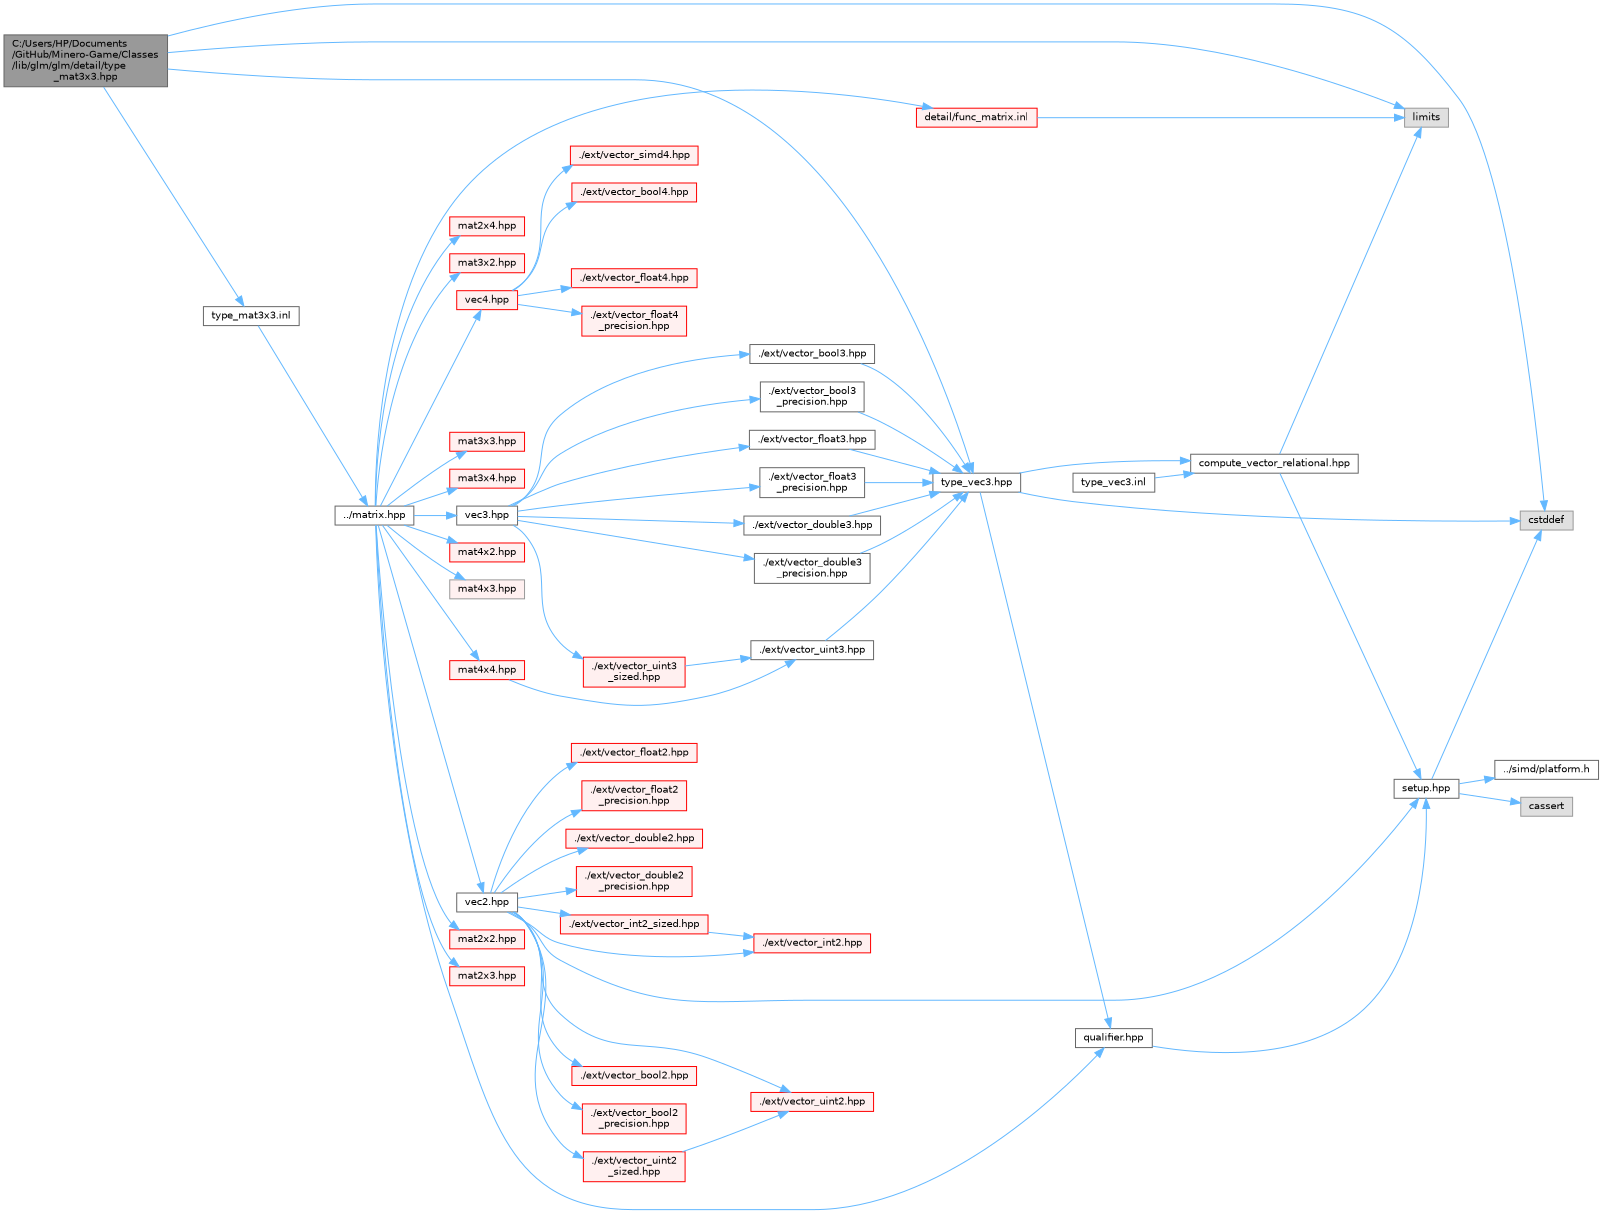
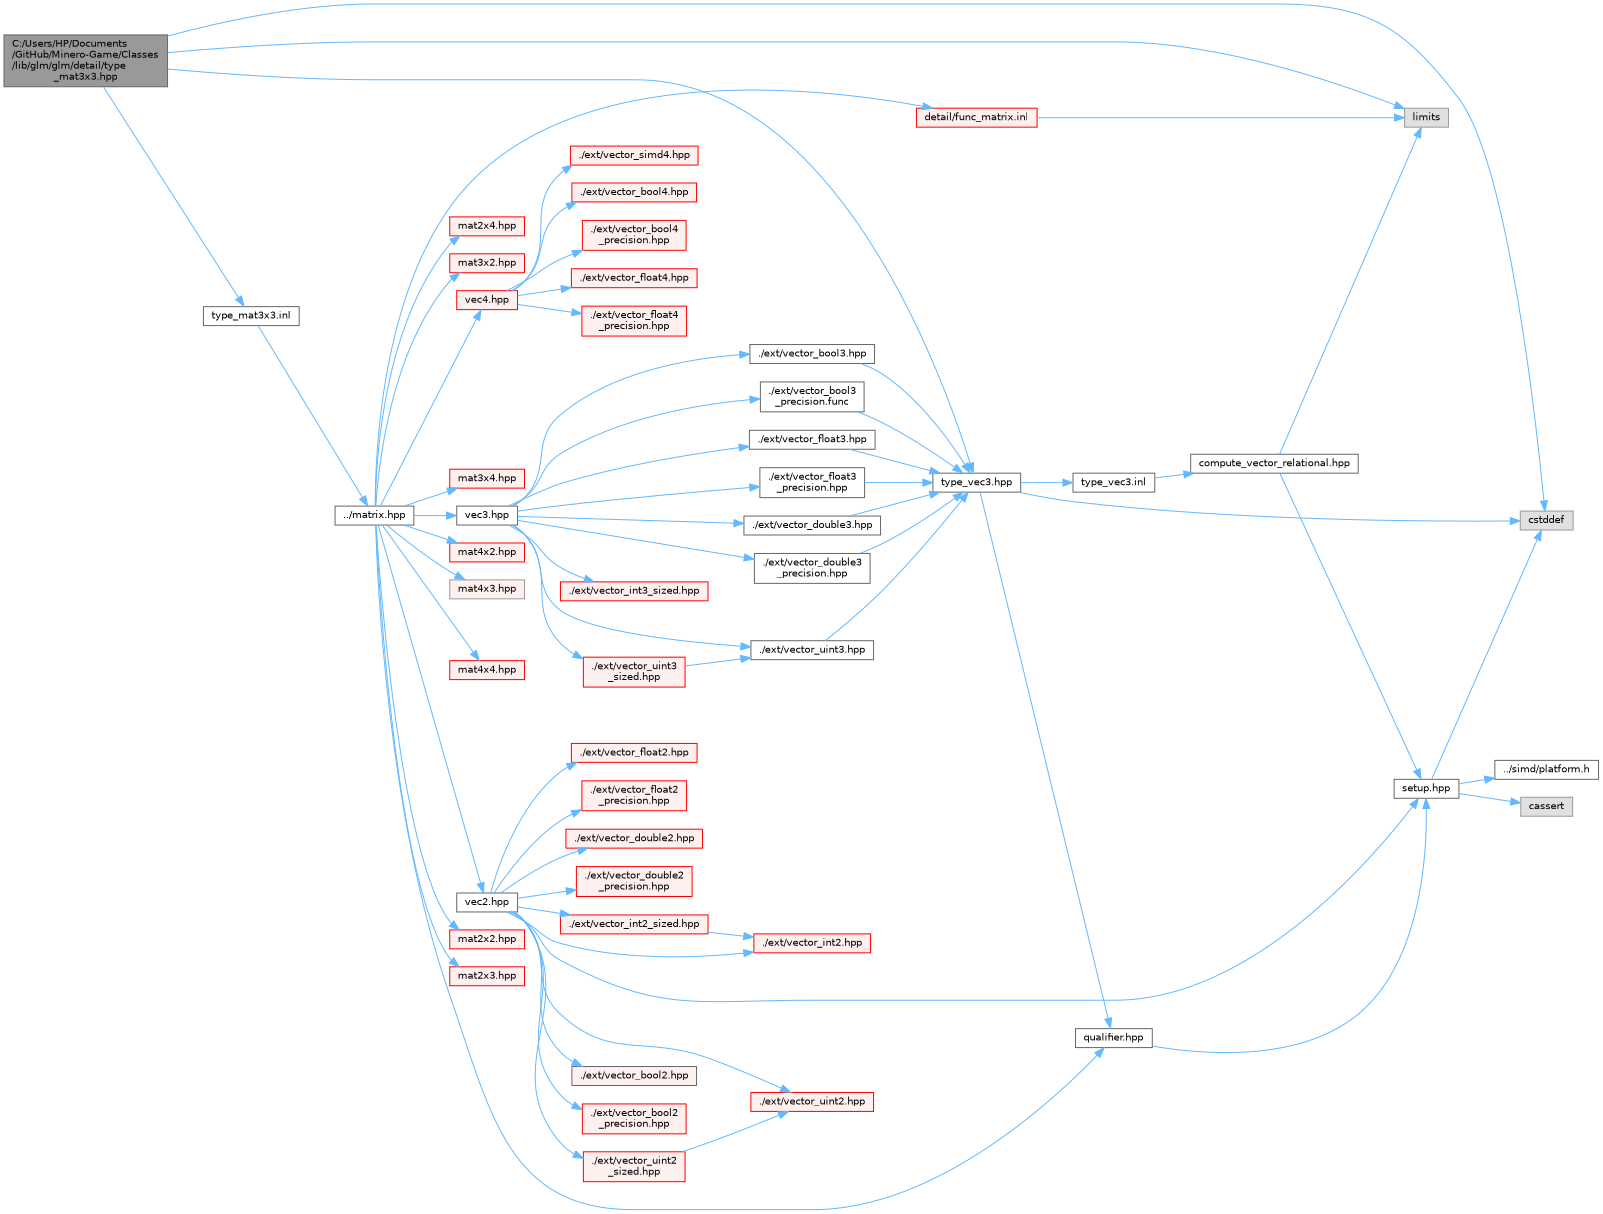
node "./ext/vector_bool4 _precision.hpp": added
node "./ext/vector_bool3 _precision.hpp": label "./ext/vector_bool3 _precision.hpp" -> "./ext/vector_bool3 _precision.func"
node "mat3x3.hpp": removed
edge "type_vec3.hpp" -> "compute_vector_relational.hpp": now "type_vec3.hpp" -> "type_vec3.inl"
node "./ext/vector_int3_sized.hpp": added
edge "mat4x4.hpp" -> "./ext/vector_uint3.hpp": now "vec3.hpp" -> "./ext/vector_uint3.hpp"
node "./ext/vector_bool2.hpp": color red -> grey40
